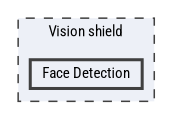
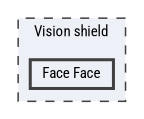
node "Face Detection": label "Face Detection" -> "Face Face"
